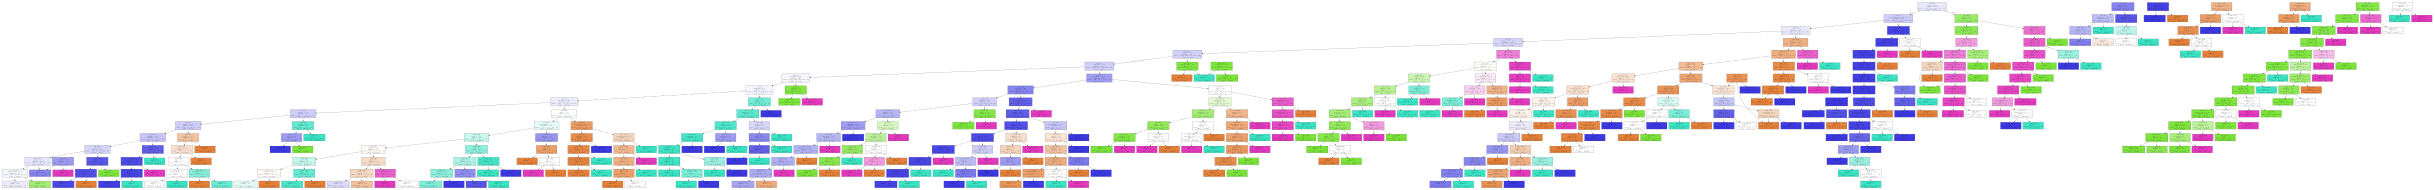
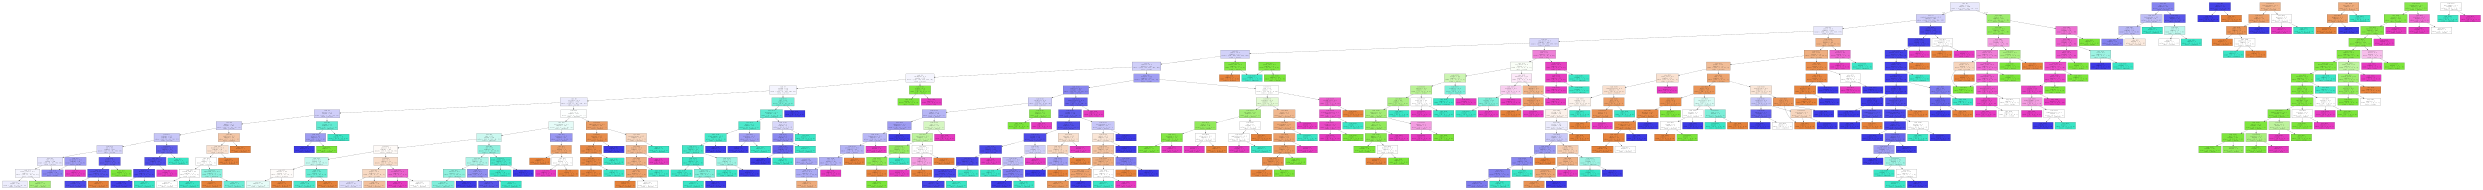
edge "node #366" -> "node #354": reversed
edge "node #159" -> "node #160": now "node #161" -> "node #160"
edge "node #149" -> "node #150": reversed
node "node #403": added
